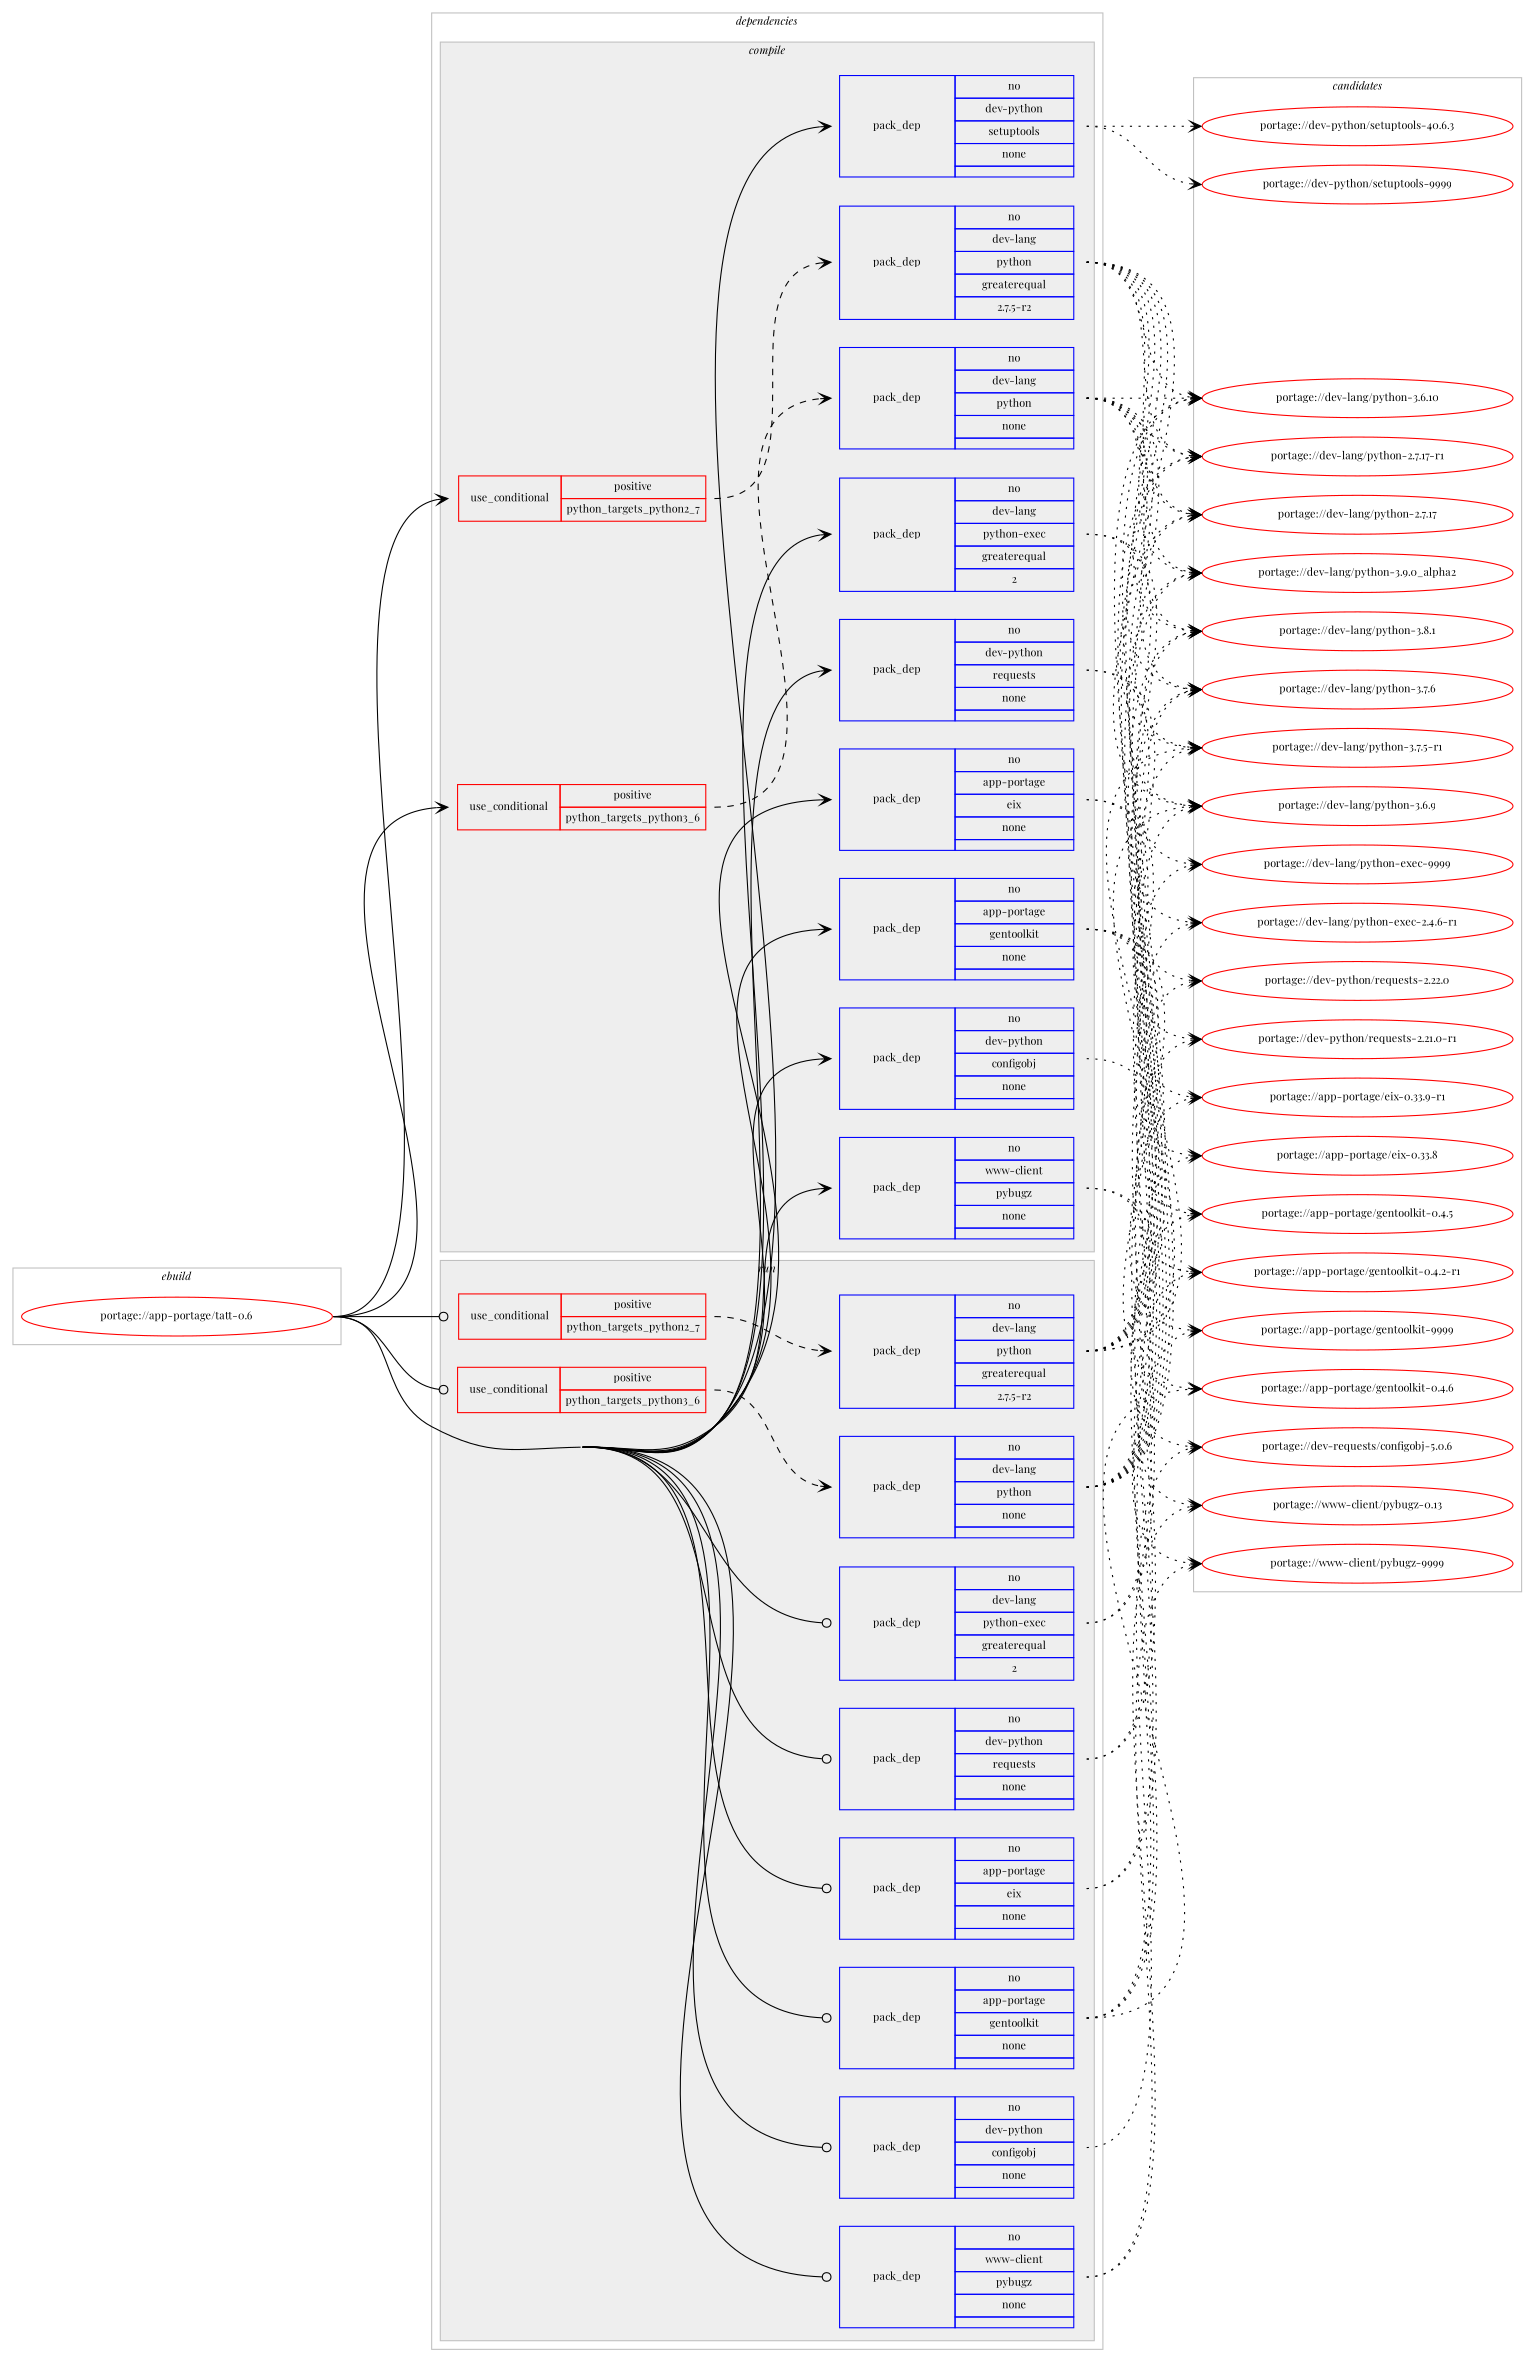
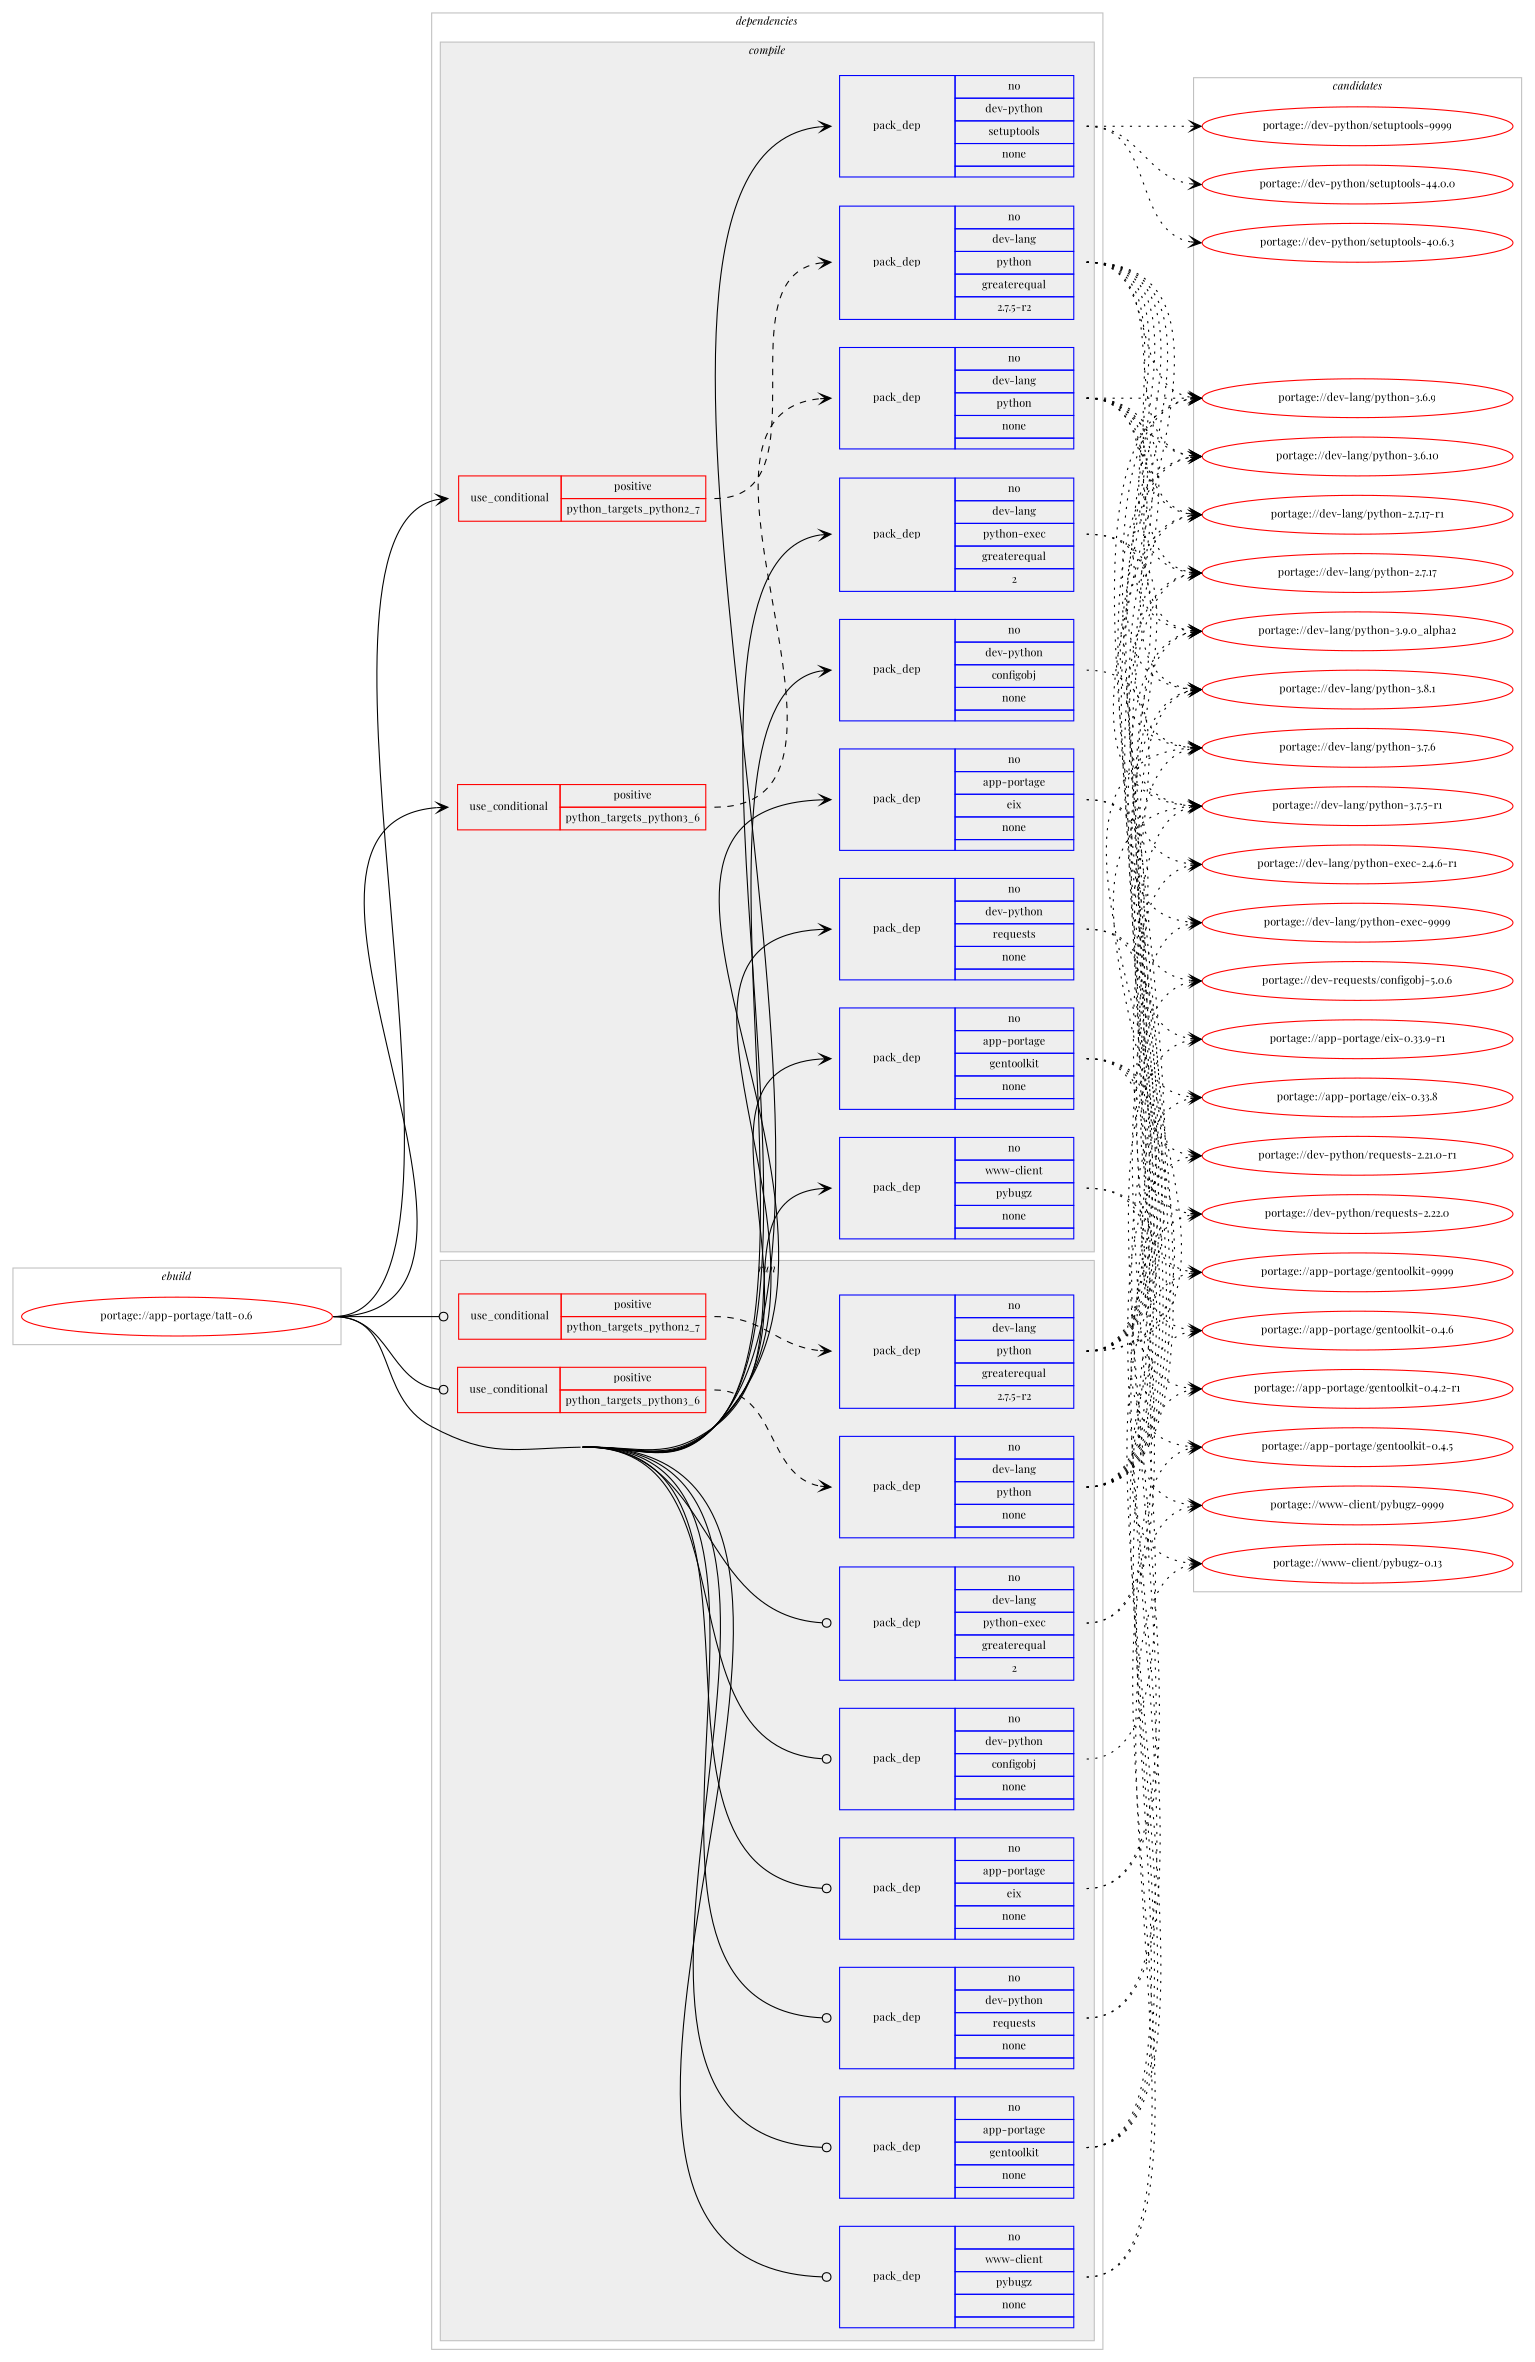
node "portage://dev-python/setuptools-44.0.0": added
